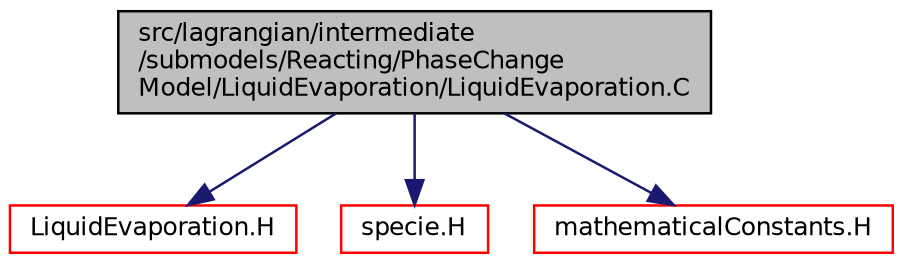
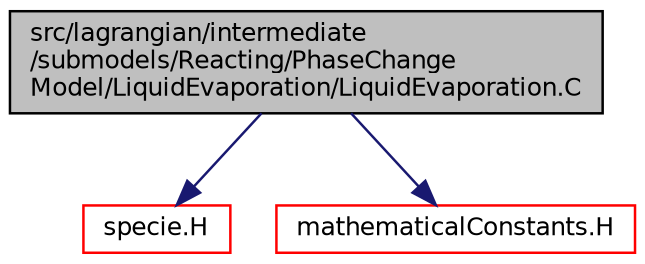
node "LiquidEvaporation.H": removed
